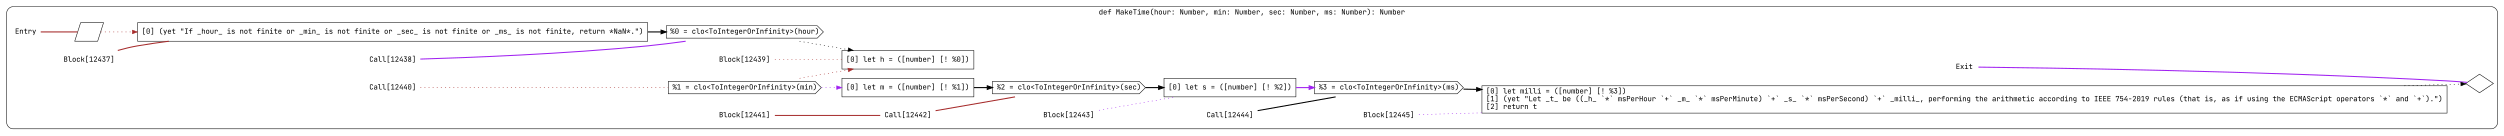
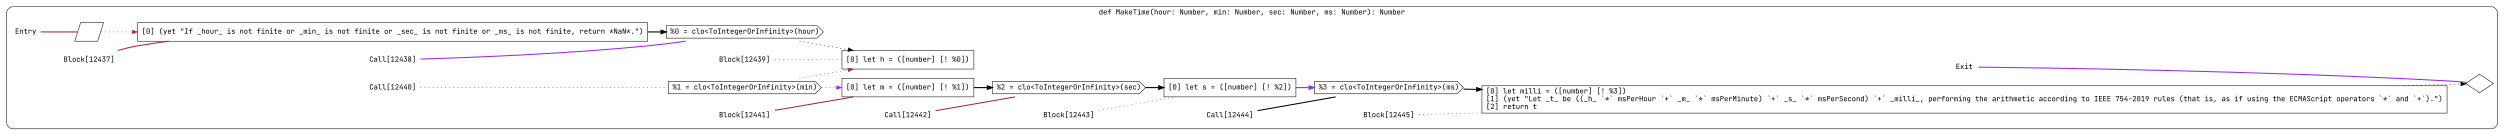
edge "Block[12441]" -- "Call[12442]": now "Block[12441]" -- "[0] let m = ([number] [! %1])"
